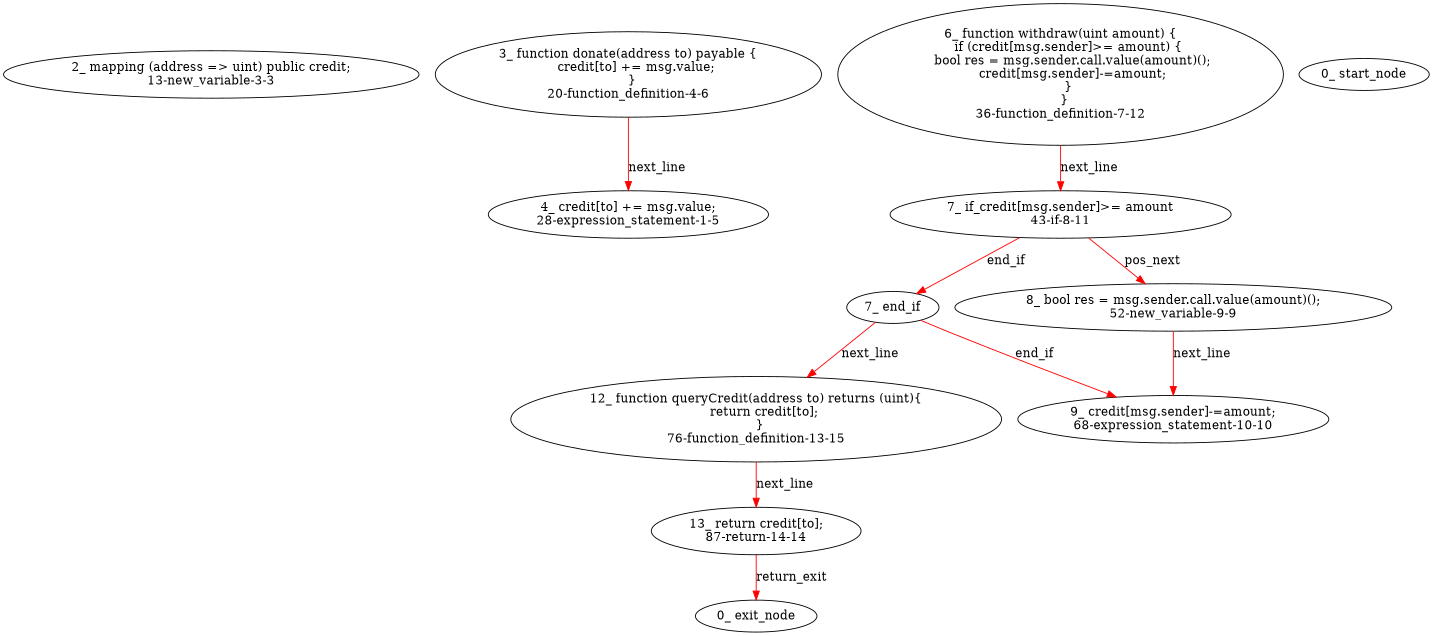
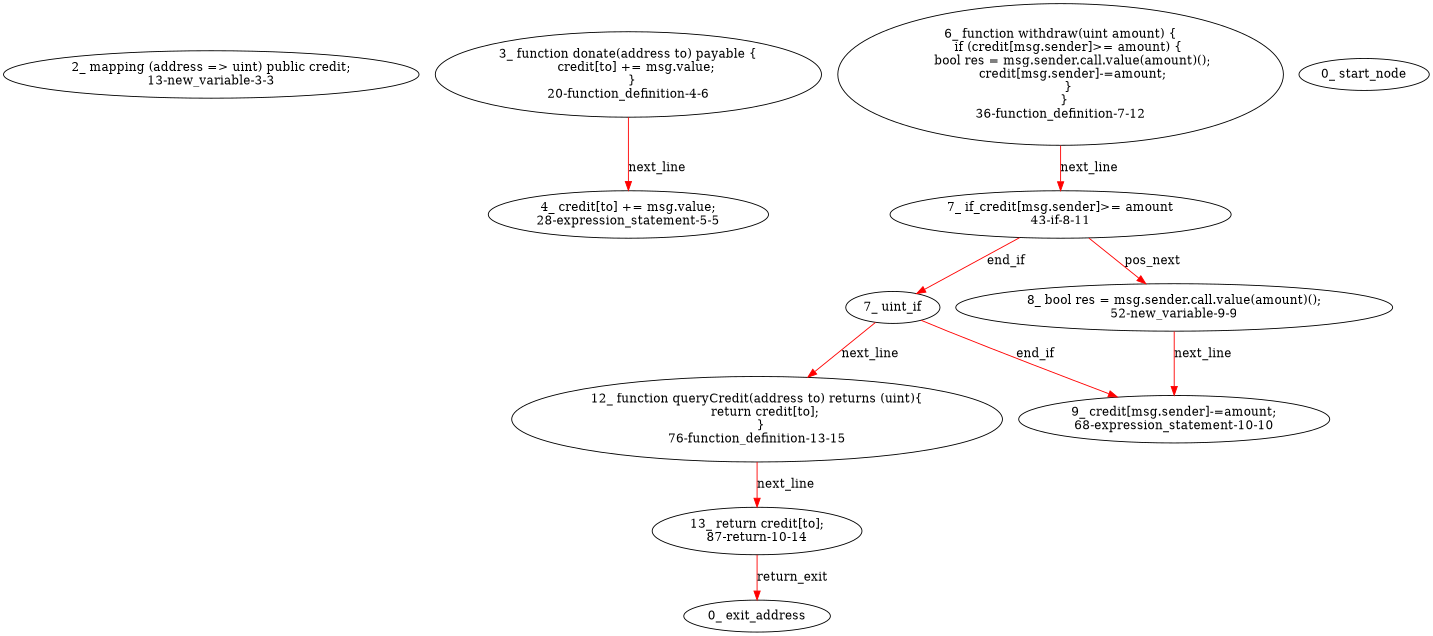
node "4_ credit[to] += msg.value; 28-expression_statement-1-5": label "4_ credit[to] += msg.value; 28-expression_statement-1-5" -> "4_ credit[to] += msg.value; 28-expression_statement-5-5"
node "7_ end_if": label "7_ end_if" -> "7_ uint_if"
node "13_ return credit[to]; 87-return-14-14": label "13_ return credit[to]; 87-return-14-14" -> "13_ return credit[to]; 87-return-10-14"
node "0_ exit_node": label "0_ exit_node" -> "0_ exit_address"
